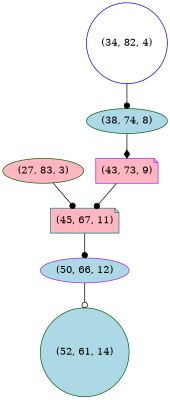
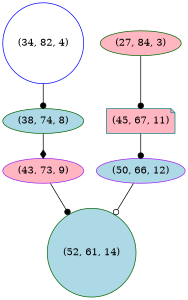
node "(27, 83, 3)": label "(27, 83, 3)" -> "(27, 84, 3)"
node "(43, 73, 9)": shape note -> ellipse
edge "(43, 73, 9)" -> "(45, 67, 11)": now "(43, 73, 9)" -> "(52, 61, 14)"
